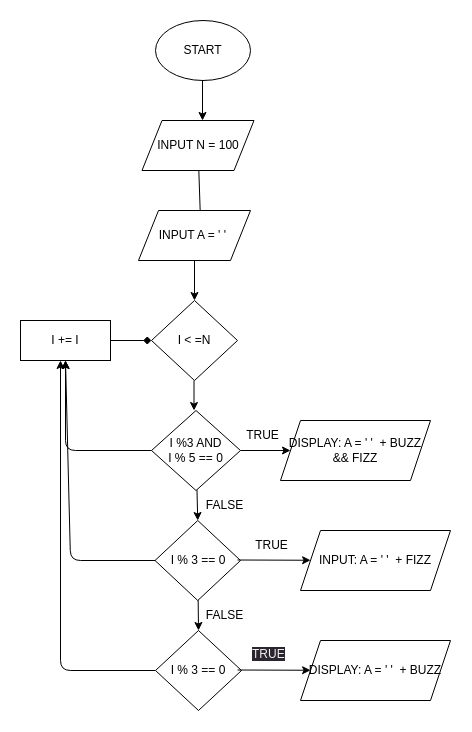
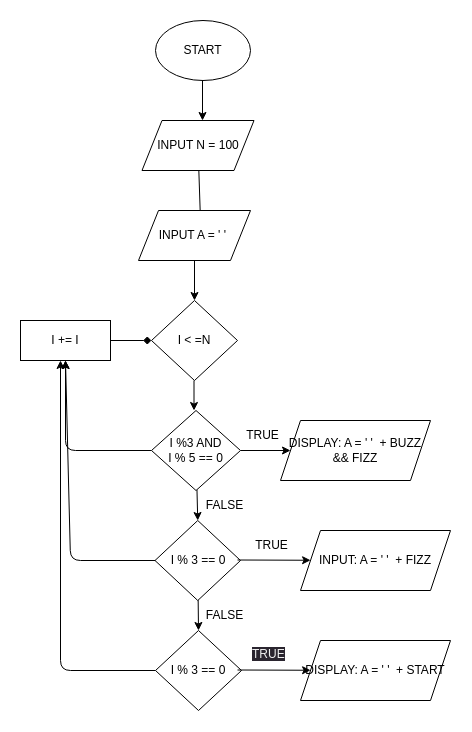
node "DISPLAY: A = ' ' + BUZZ": label "DISPLAY: A = ' ' + BUZZ" -> "DISPLAY: A = ' ' + START"
